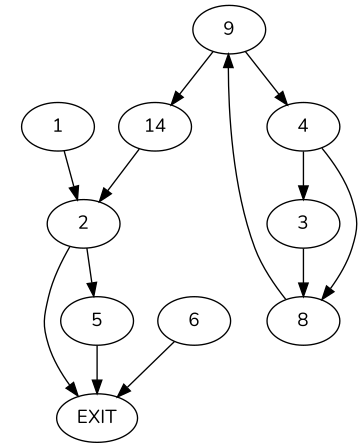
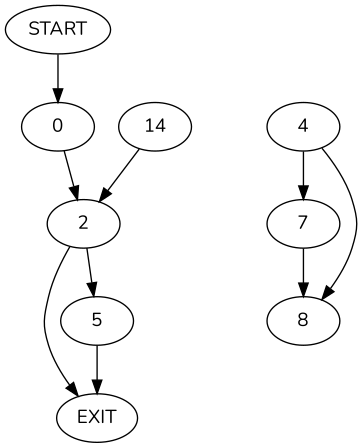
node "START": added
node "9": removed
node "1": label "1" -> "0"
node "3": label "3" -> "7"
node "6": removed
